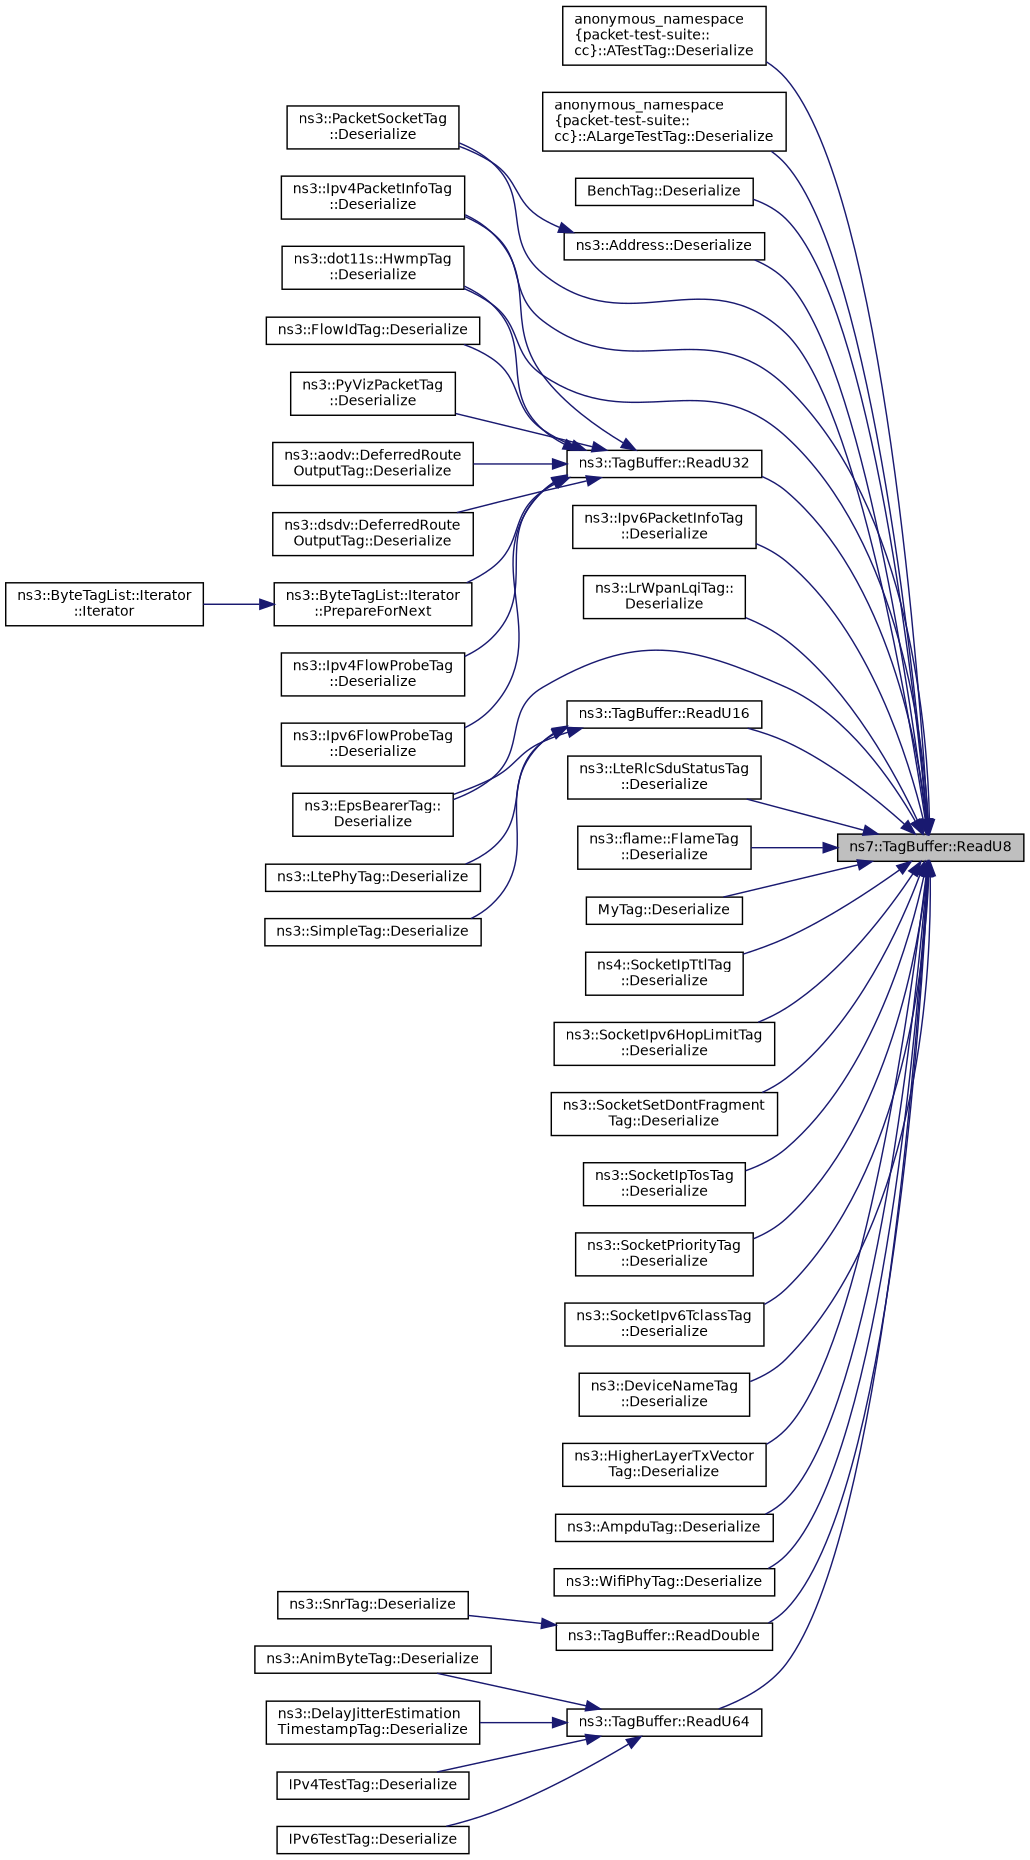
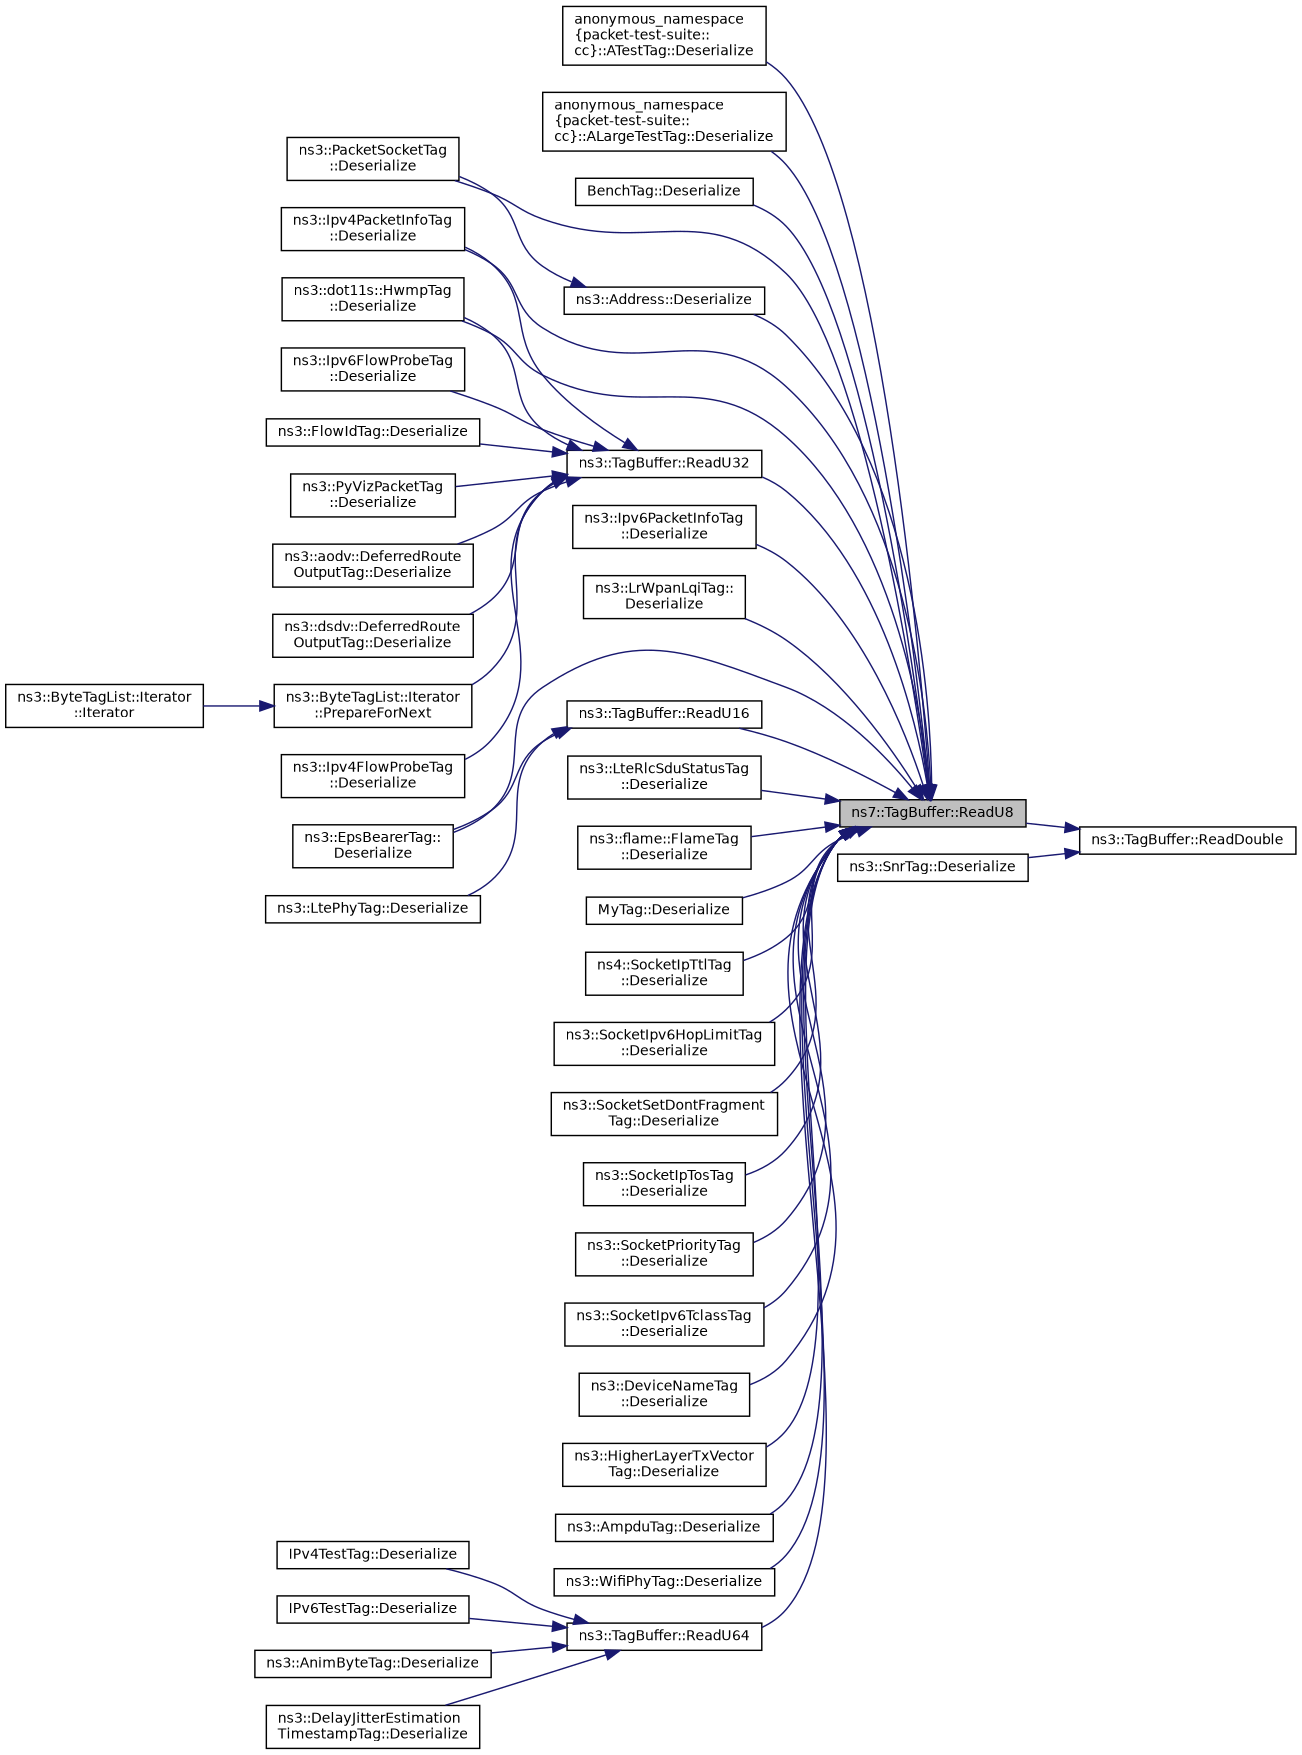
node "ns3::SimpleTag::Deserialize": removed
edge "ns3::TagBuffer::ReadDouble" -> "ns7::TagBuffer::ReadU8": reversed
